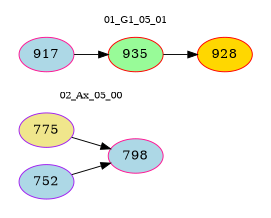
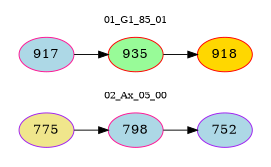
cluster "01_G1_05_01": label "01_G1_05_01" -> "01_G1_85_01"
node "928": label "928" -> "918"
edge "752" -> "798": reversed
